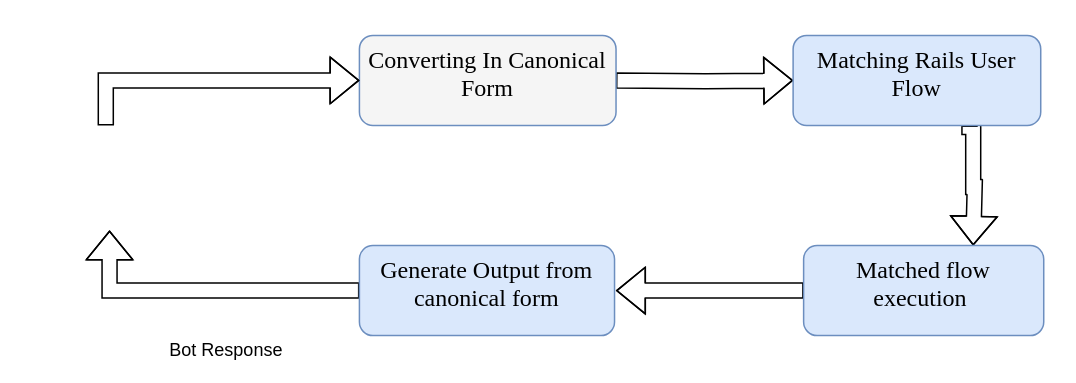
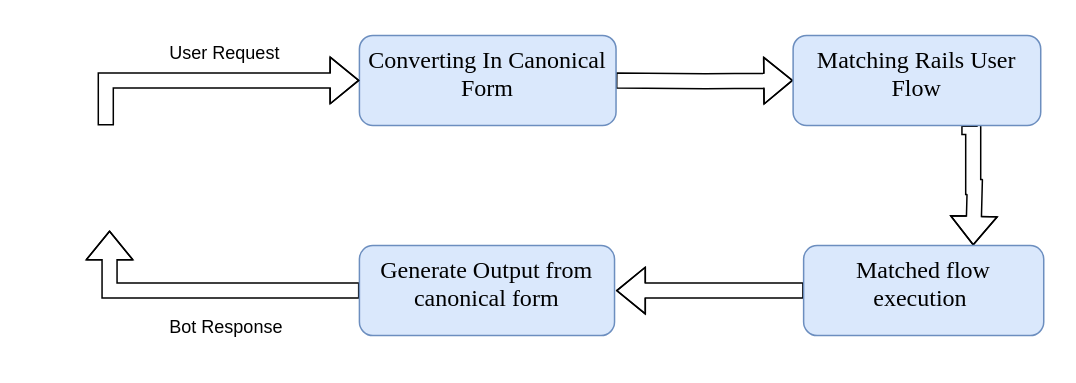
node "User Request": added
node "Converting In Canonical Form": fillcolor #f5f5f5 -> #dae8fc
node "Bot Response": moved (226, 350) -> (226, 328)
